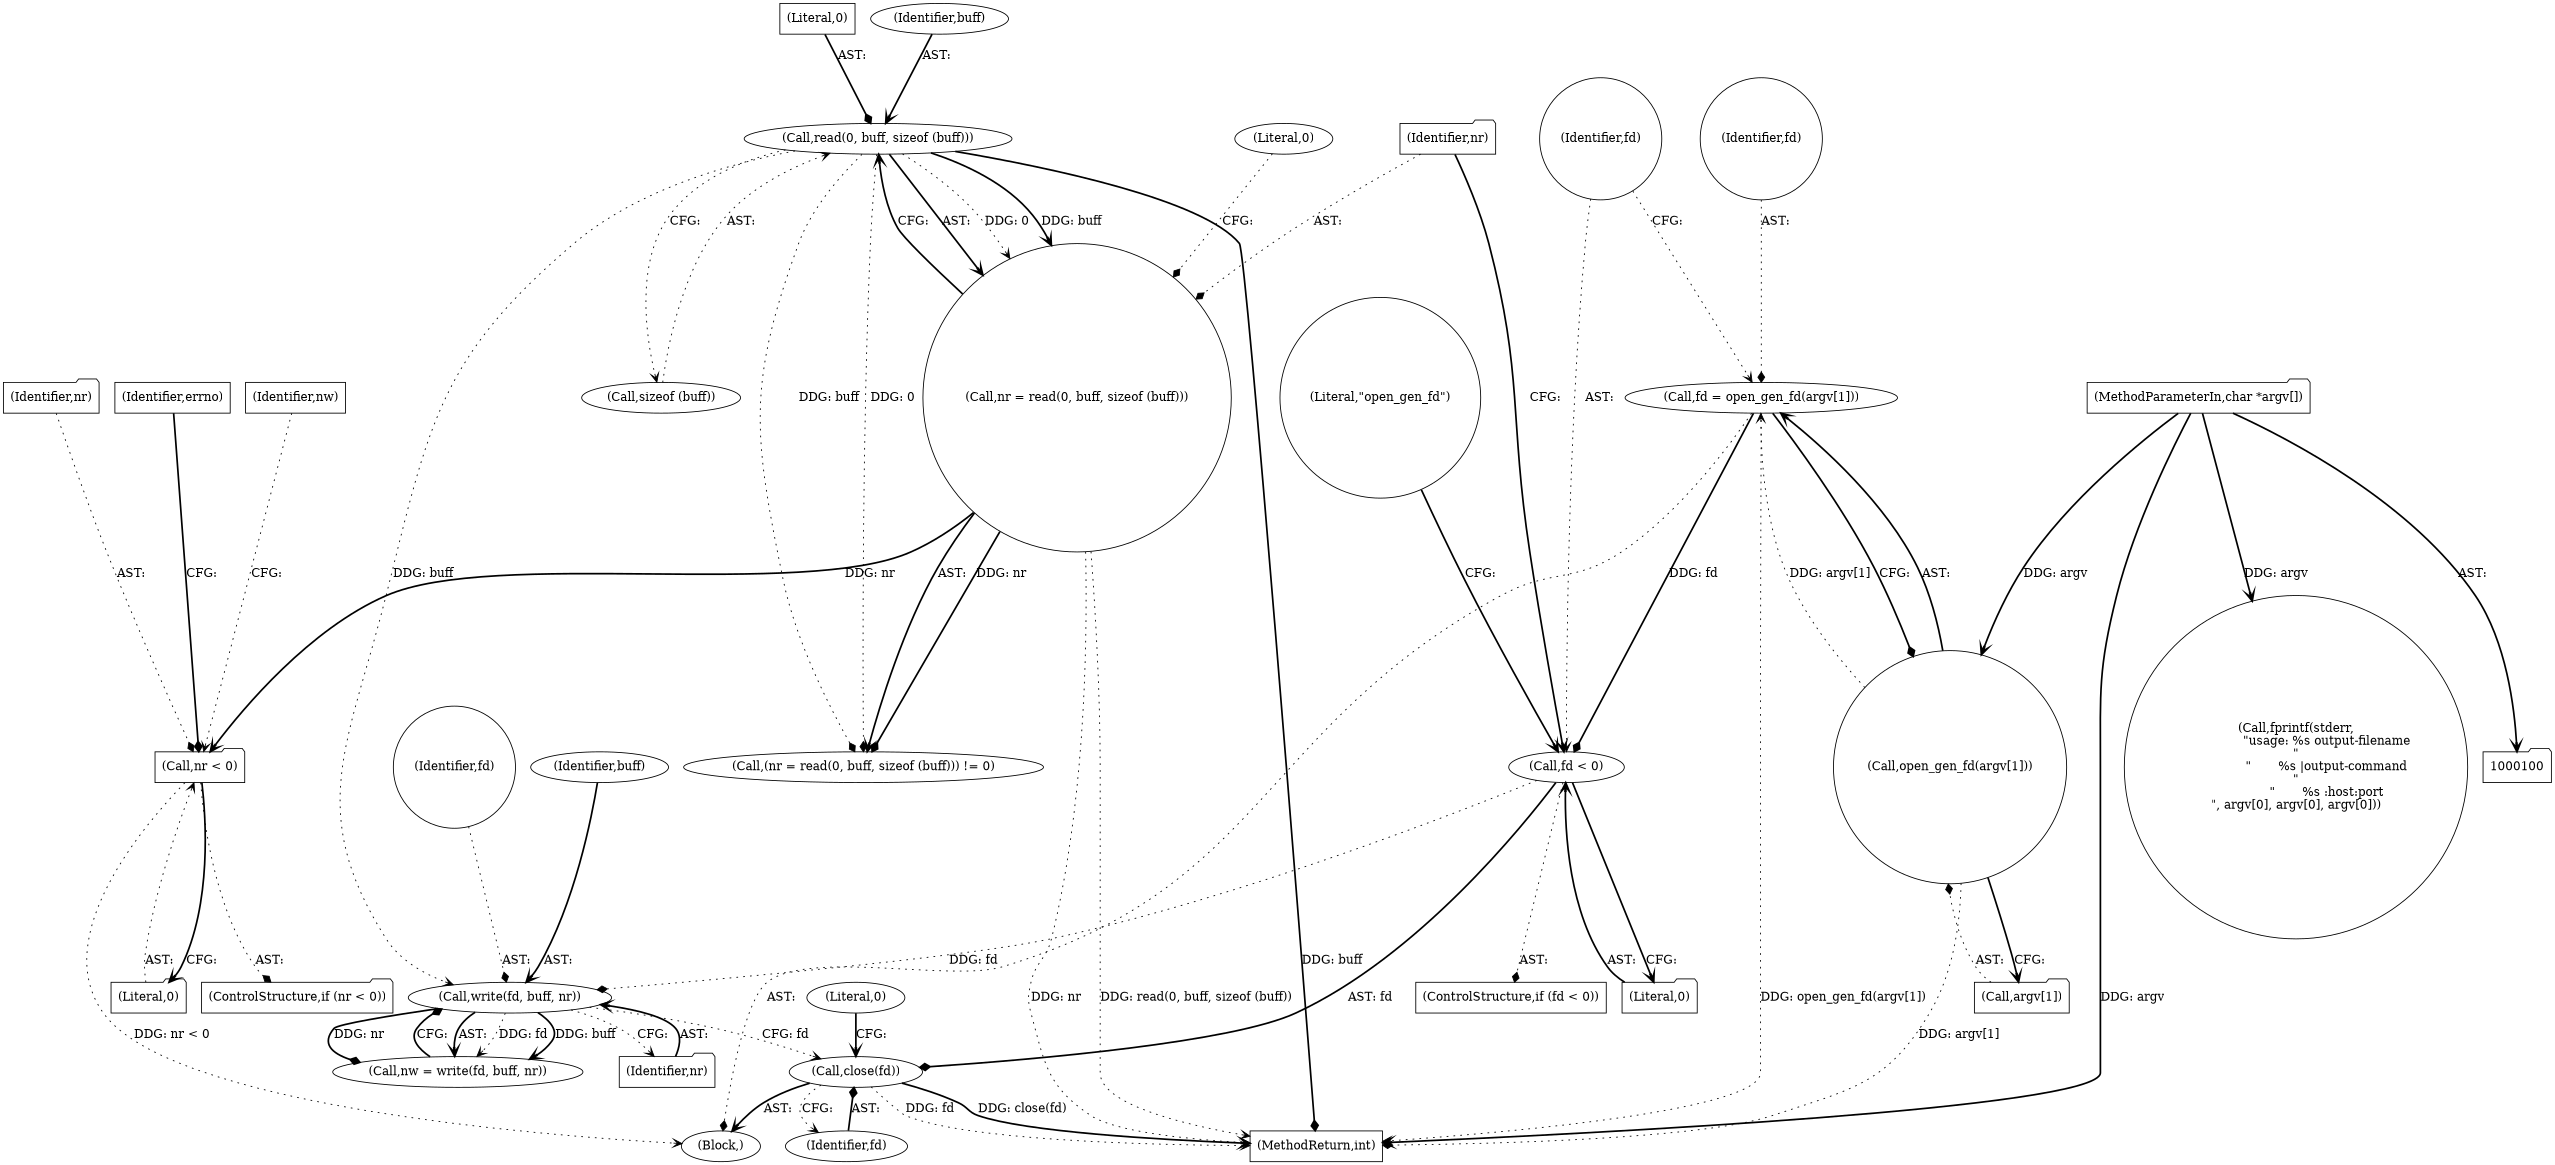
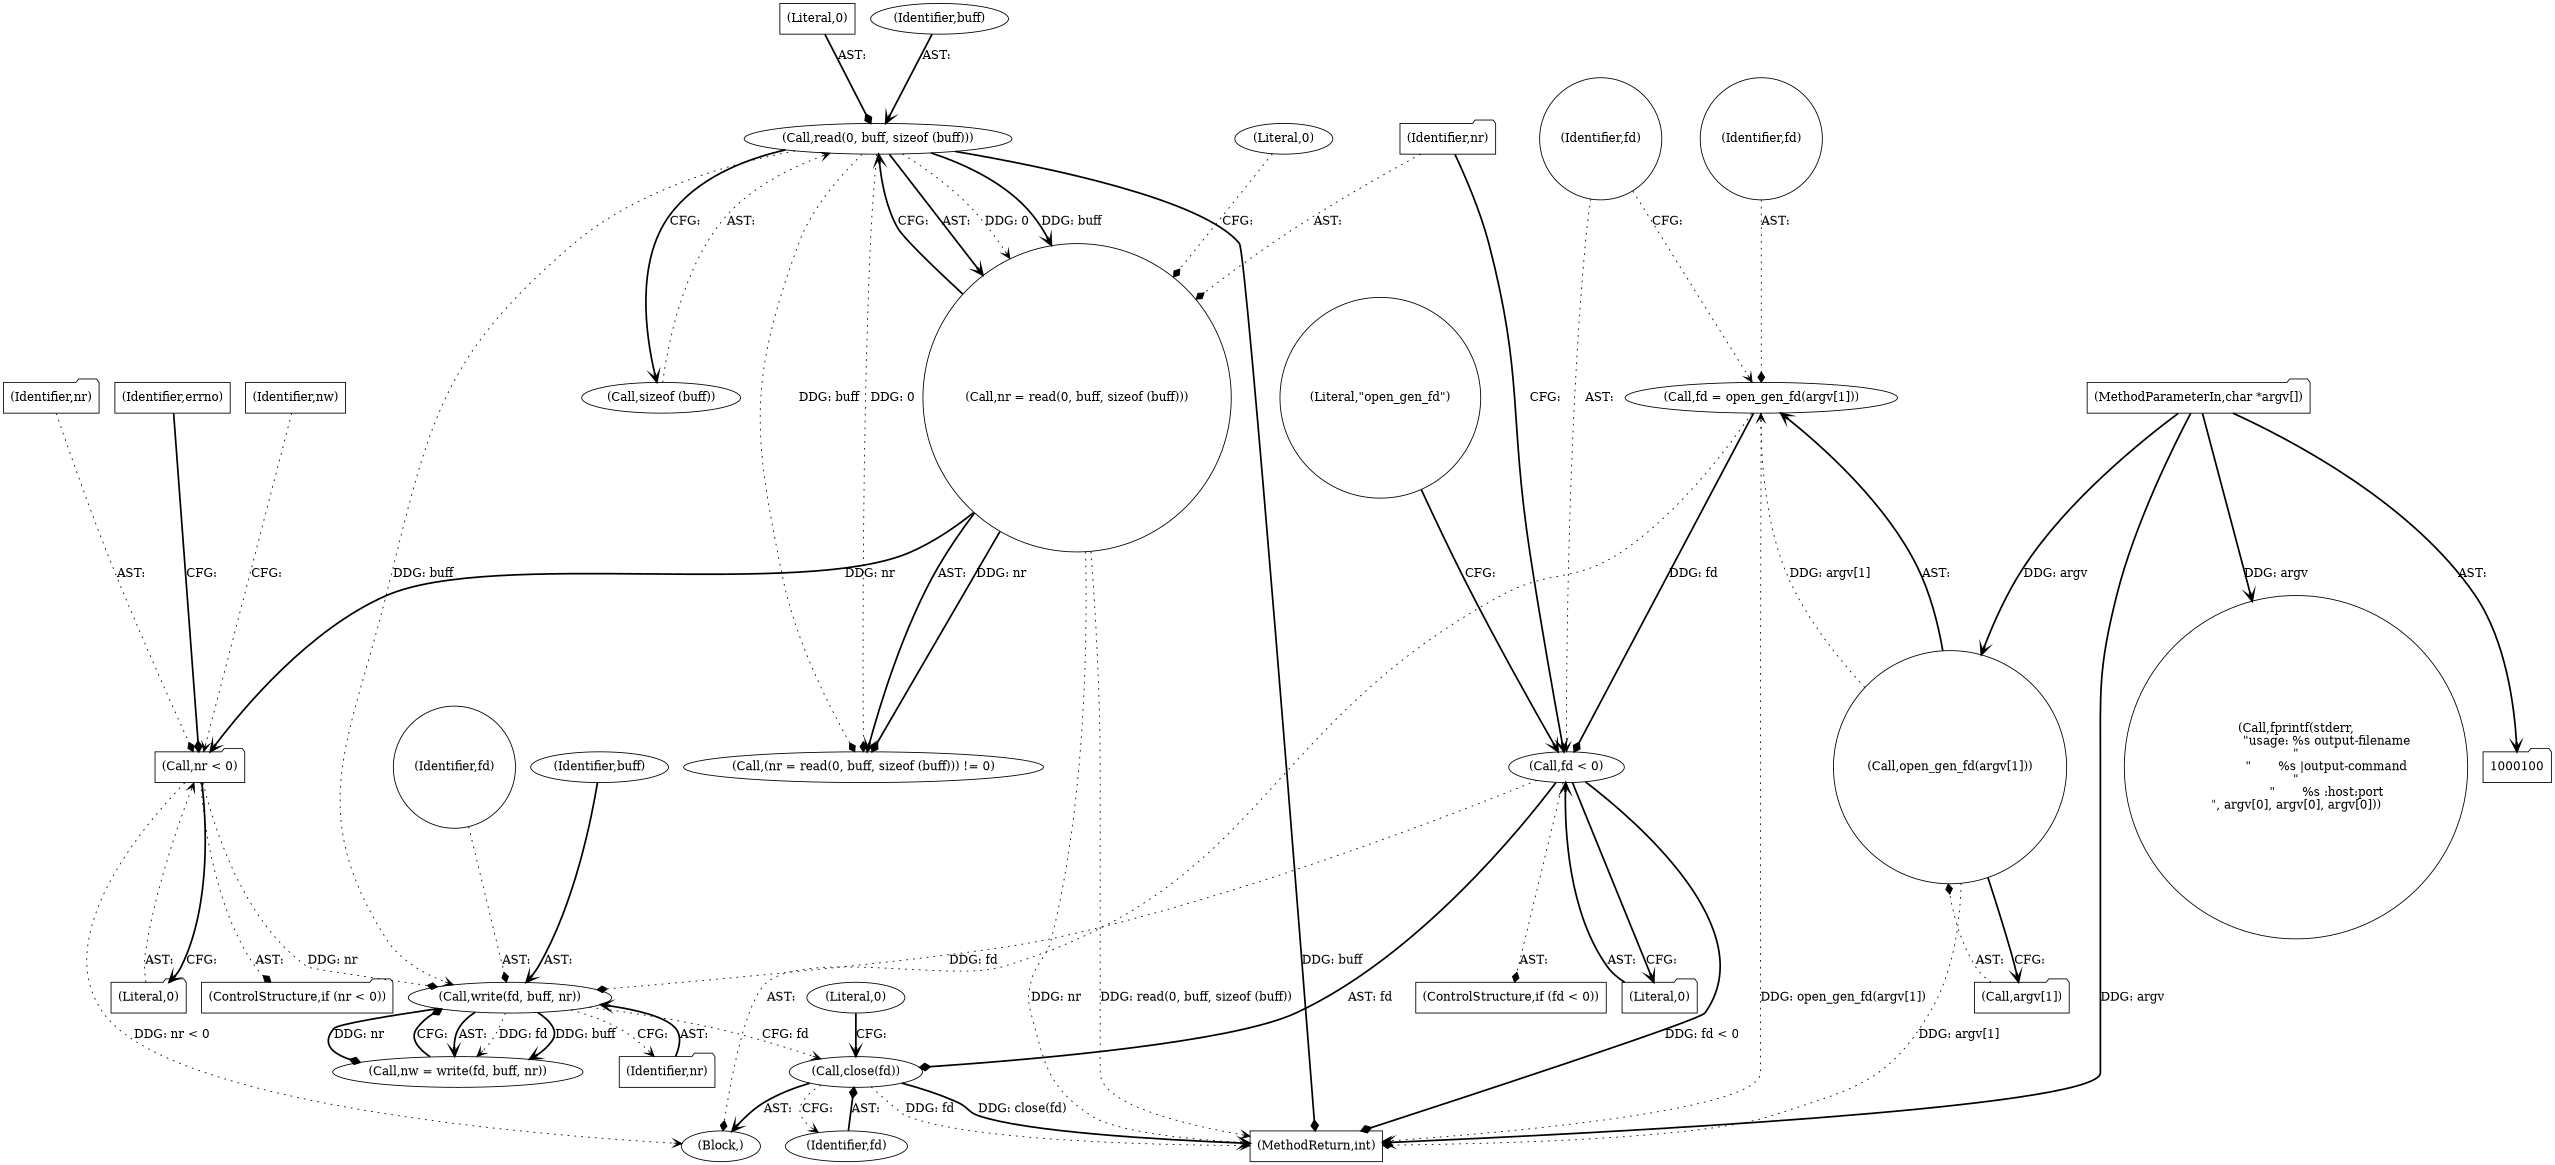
edge "(Call,read(0, buff, sizeof (buff)))" -> "(Call,sizeof (buff))": style dotted -> bold
edge "(Call,fd = open_gen_fd(argv[1]))" -> "(Call,open_gen_fd(argv[1]))": removed, label "CFG:"
edge "(Call,nr < 0)" -> "(Call,write(fd, buff, nr))": added, label "DDG: nr"
edge "(Call,fd < 0)" -> "(MethodReturn,int)": added, label "DDG: fd < 0"
